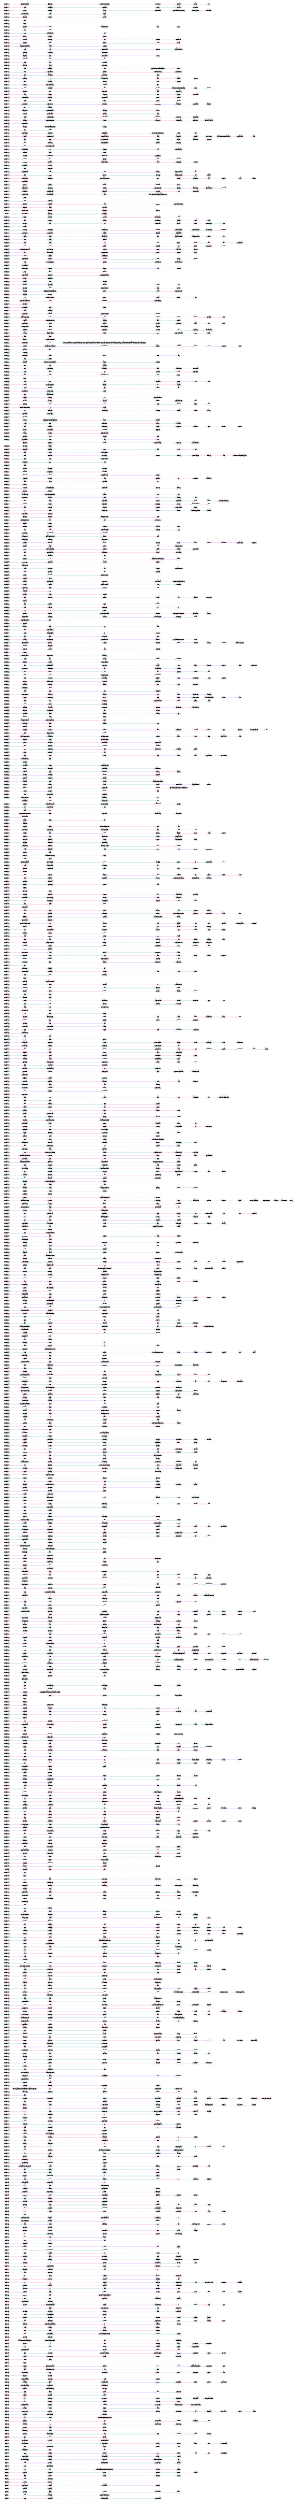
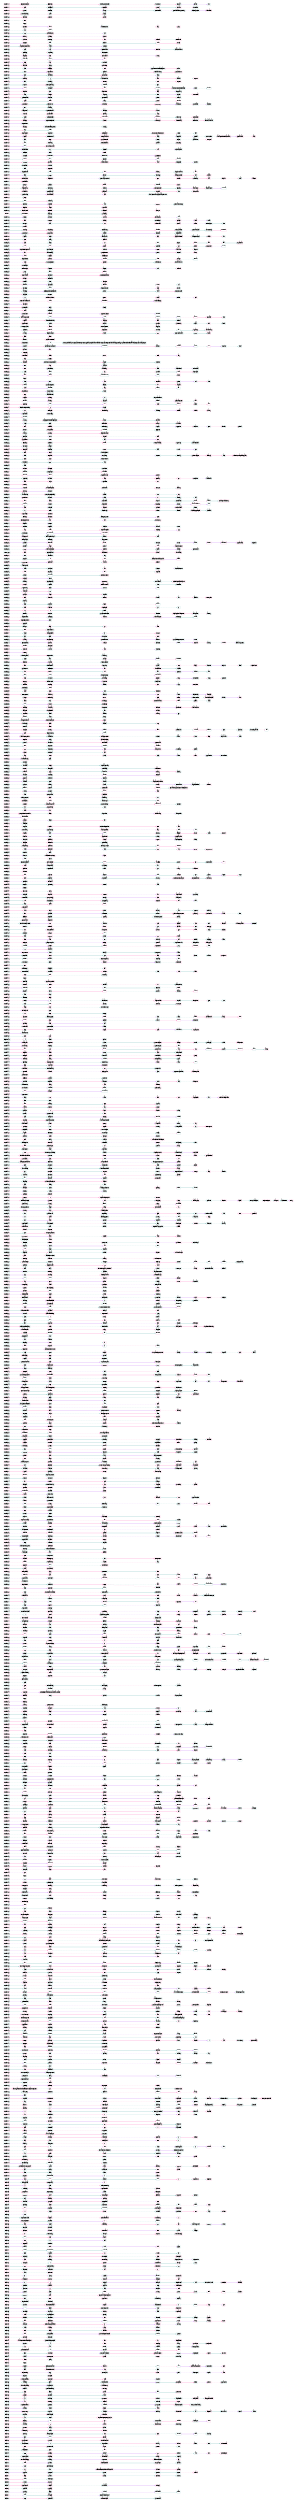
node "Bucket 636": added
node "Bucket 602": label "Bucket 602" -> "Memory 602"
node "Bucket 525": added
